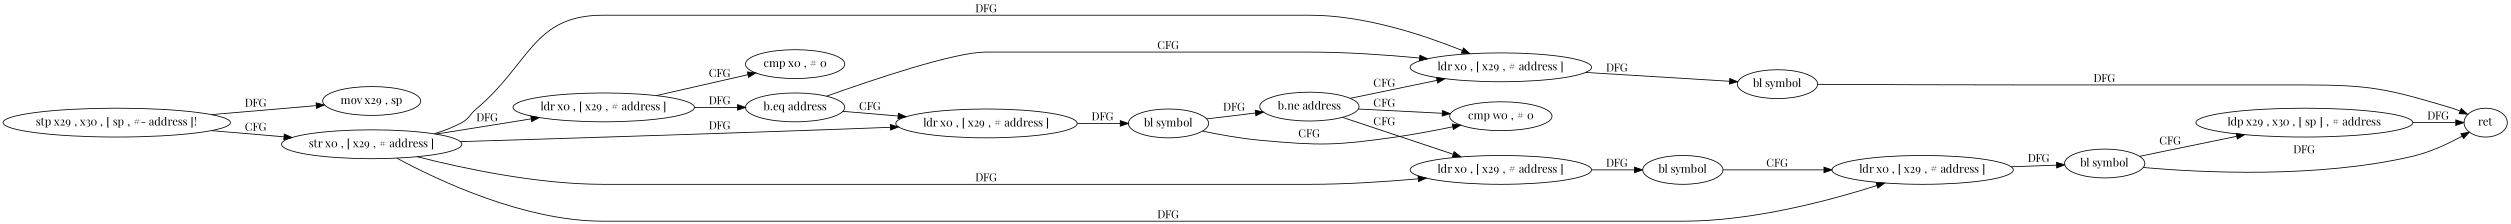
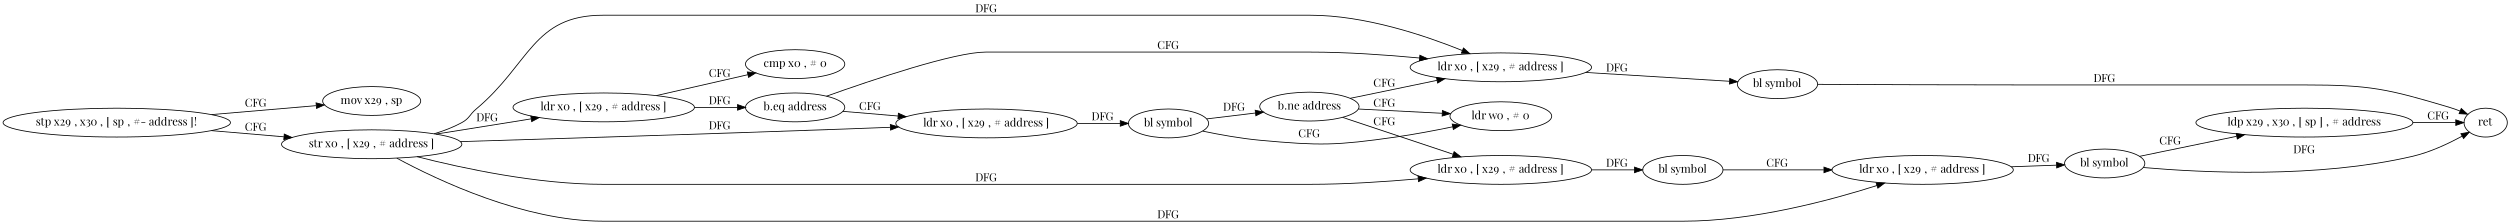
edge "stp x29 , x30 , [ sp , #- address ]!" -> "mov x29 , sp": label "DFG" -> "CFG"
node "cmp w0 , # 0": label "cmp w0 , # 0" -> "ldr w0 , # 0"
edge "ldp x29 , x30 , [ sp ] , # address" -> "ret": label "DFG" -> "CFG"
